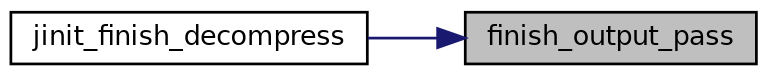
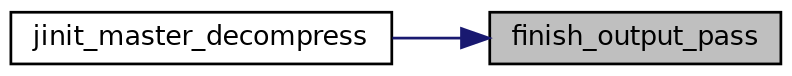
node "jinit_finish_decompress": label "jinit_finish_decompress" -> "jinit_master_decompress"
